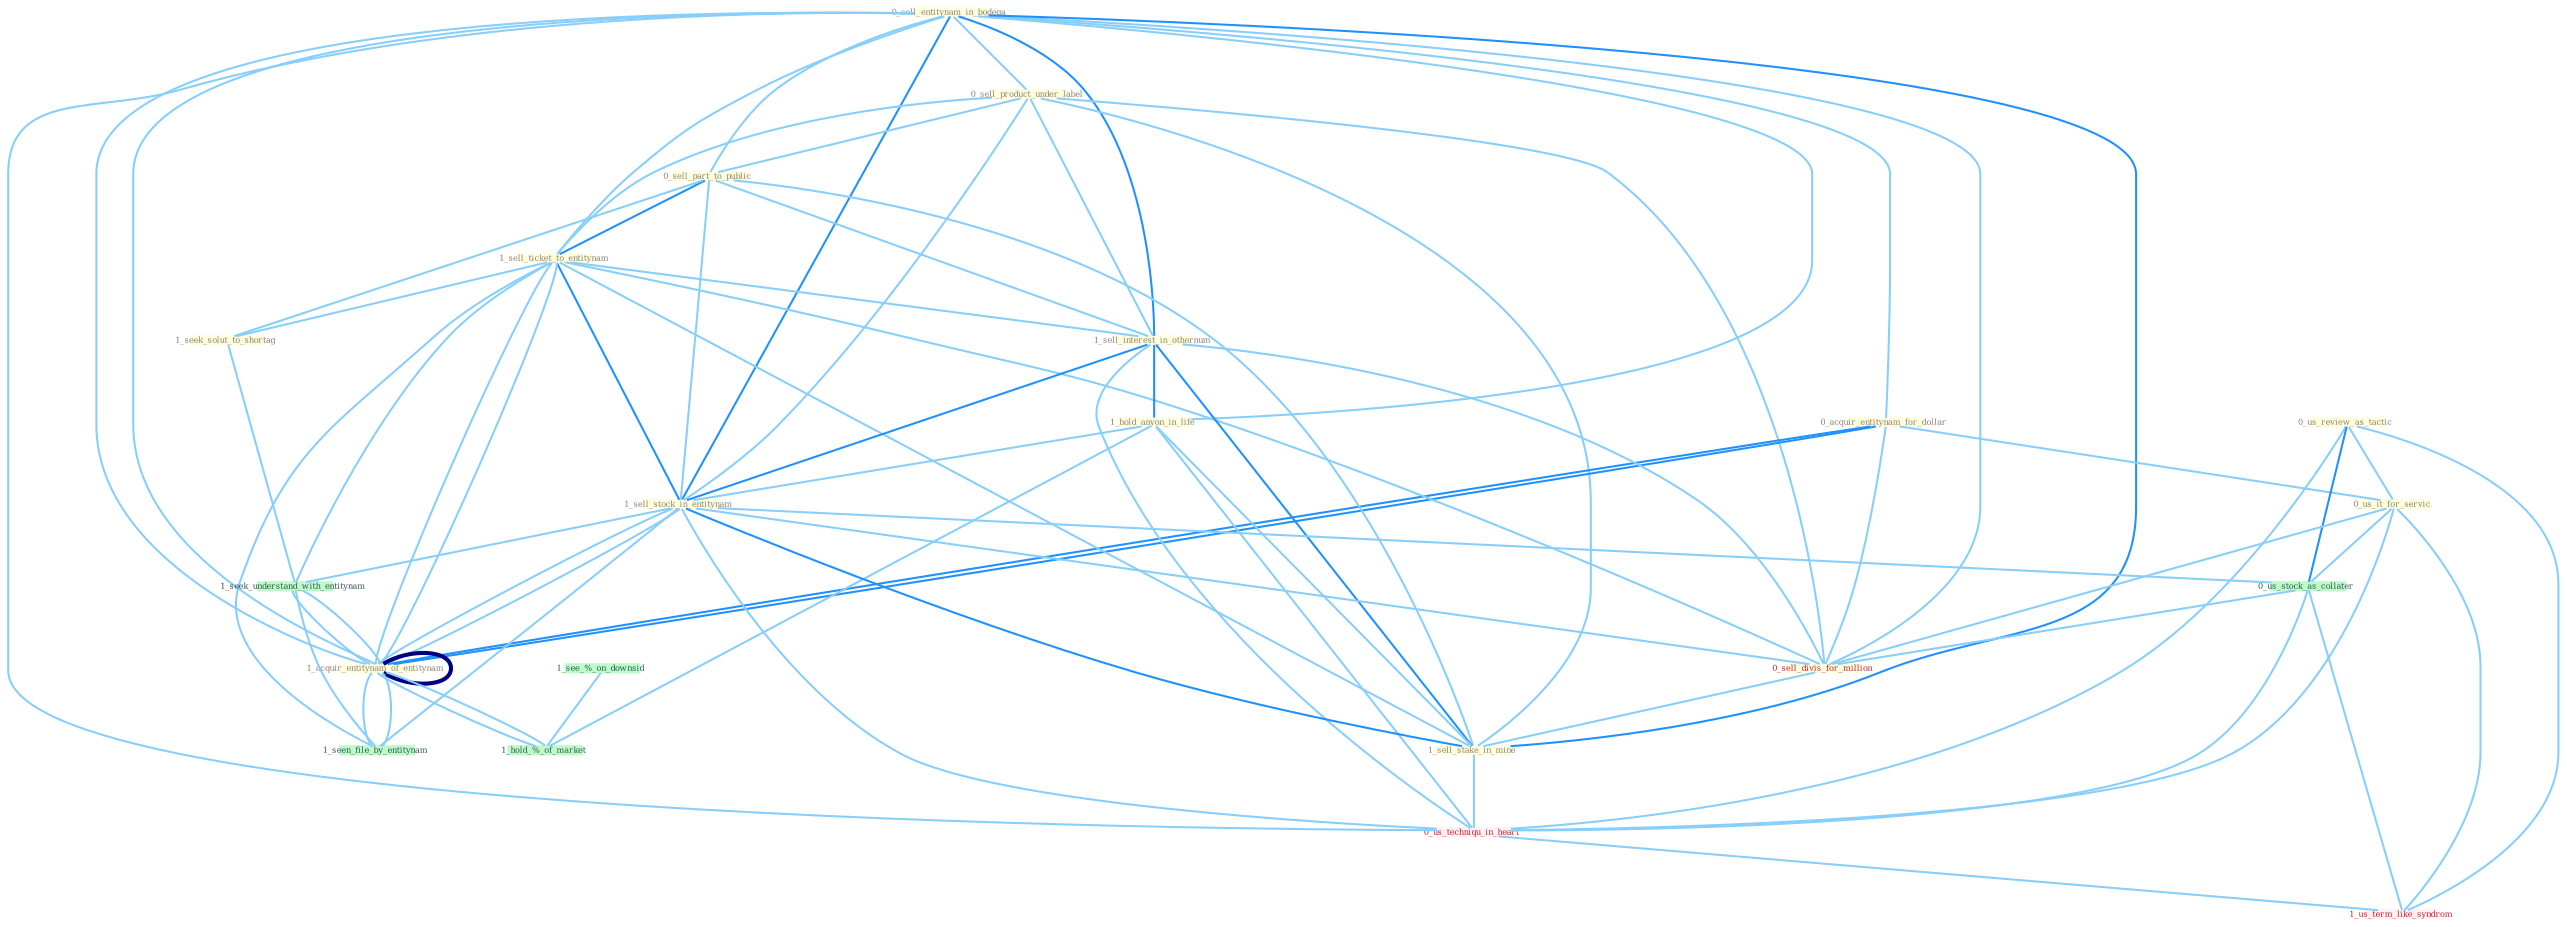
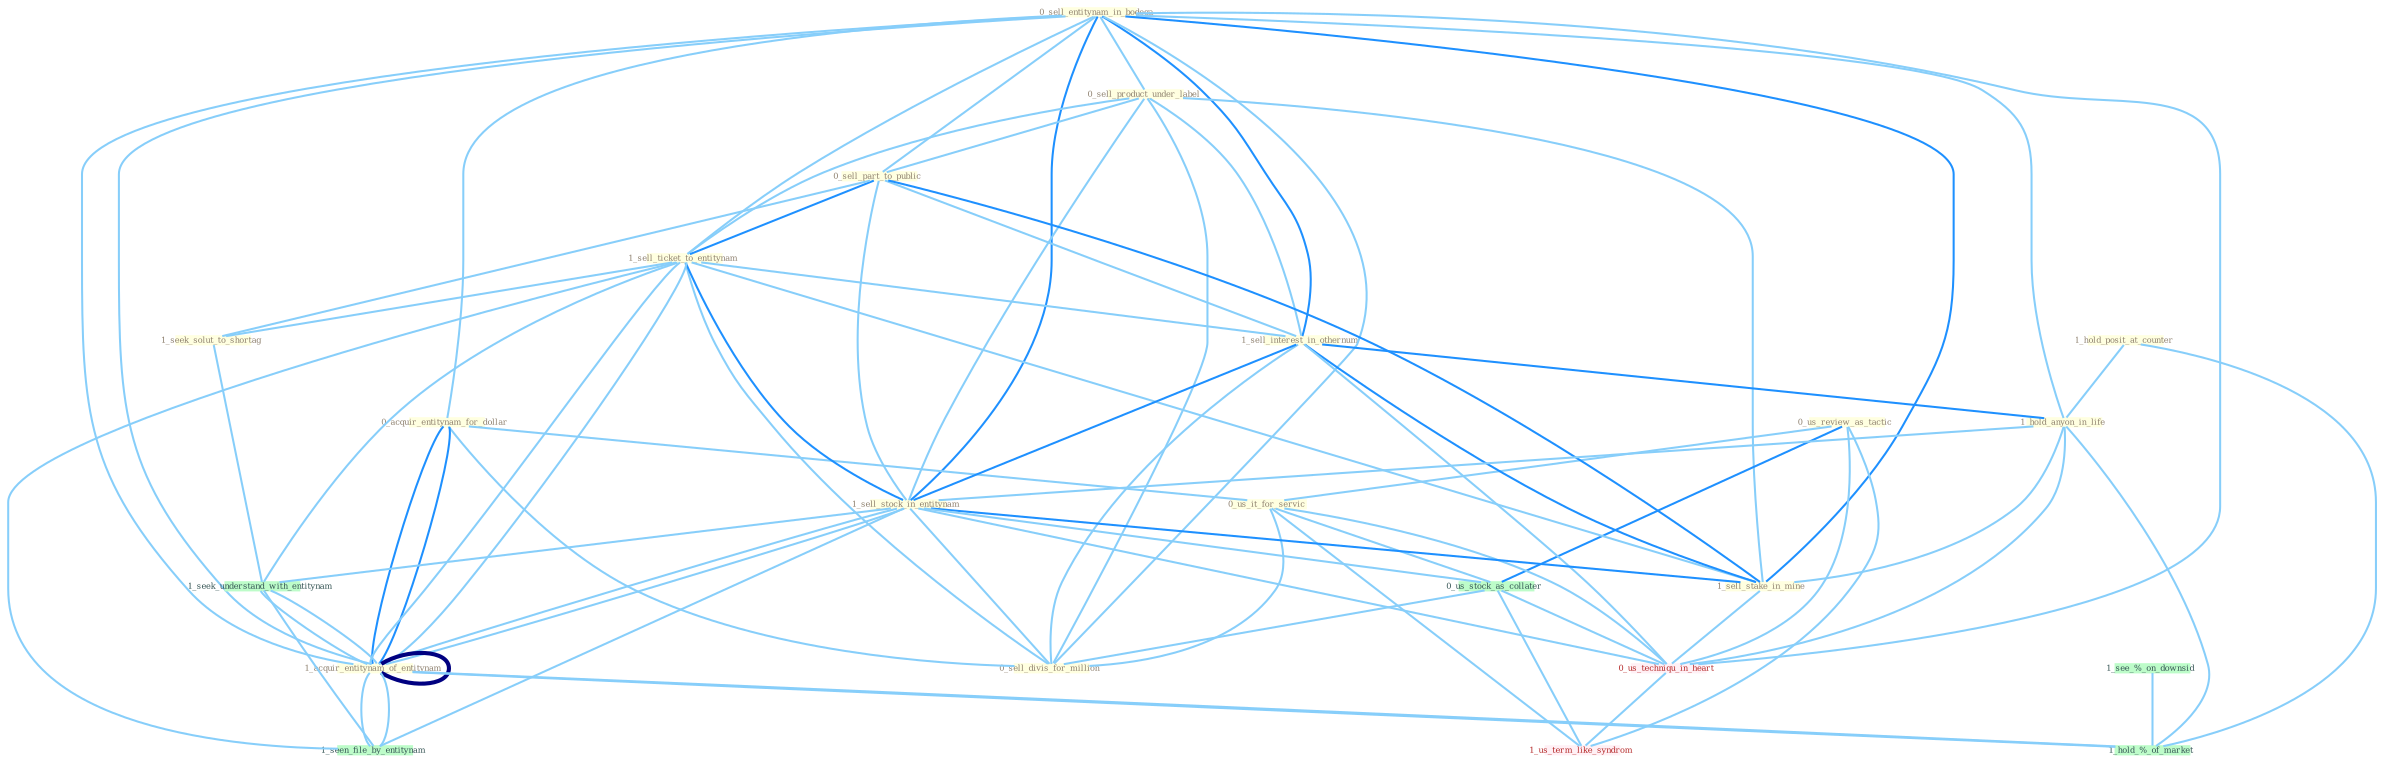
edge "0_sell_part_to_public" -- "1_sell_stake_in_mine": color #87cefa -> #1e90ff
node "1_hold_posit_at_counter": added
node "0_sell_divis_for_million": fontcolor #b22222 -> #8b7d6b
edge "0_sell_divis_for_million" -- "1_sell_stake_in_mine": removed
